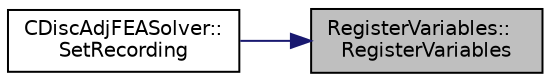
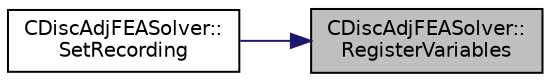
node "RegisterVariables:: RegisterVariables": label "RegisterVariables:: RegisterVariables" -> "CDiscAdjFEASolver:: RegisterVariables"
